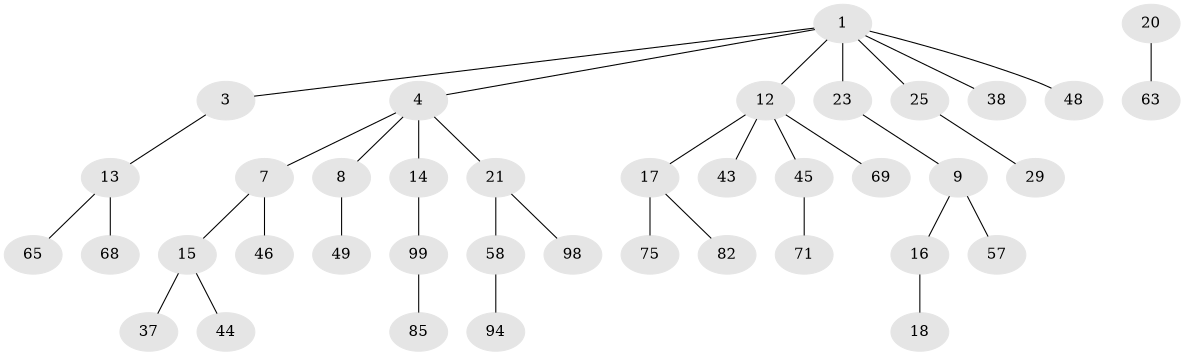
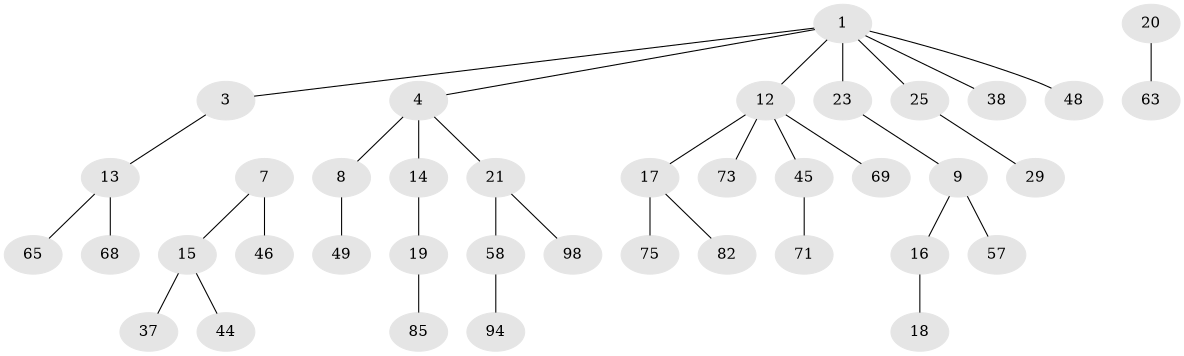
edge "4" -- "7": removed
node "43": label "43" -> "73"
node "99": label "99" -> "19"
